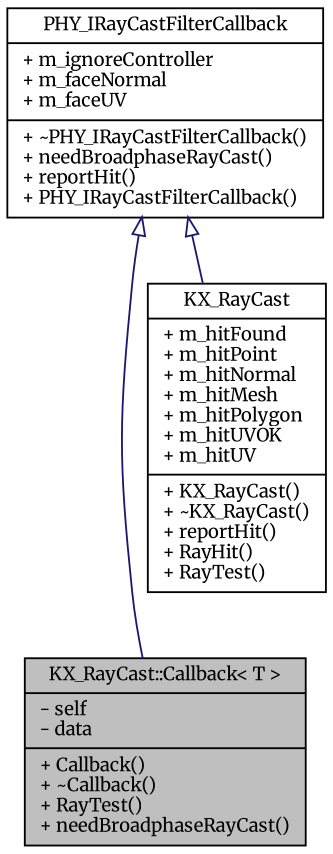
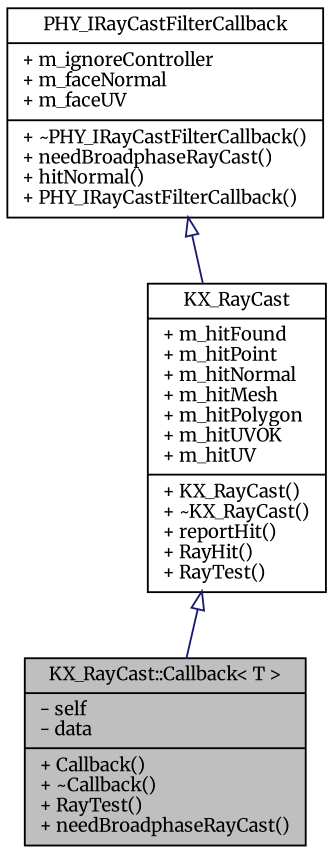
node "PHY_IRayCastFilterCallback": text "+ reportHit()" -> "+ hitNormal()"
edge "KX_RayCast::Callback< T >" -> "PHY_IRayCastFilterCallback": now "KX_RayCast::Callback< T >" -> "KX_RayCast"
